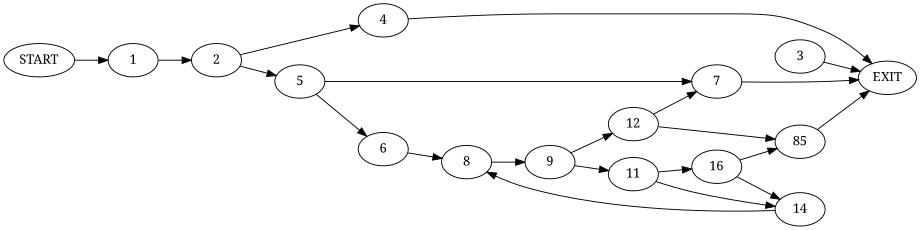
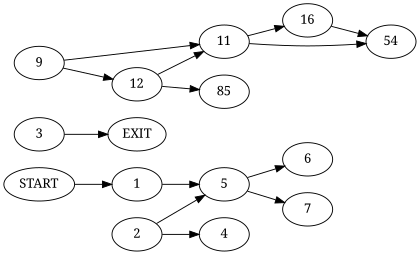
edge "4" -> "EXIT": removed
edge "1" -> "2": now "1" -> "5"
edge "7" -> "EXIT": removed
edge "12" -> "7": now "12" -> "11"
edge "85" -> "EXIT": removed
edge "16" -> "85": removed
node "8": removed
node "14": label "14" -> "54"
